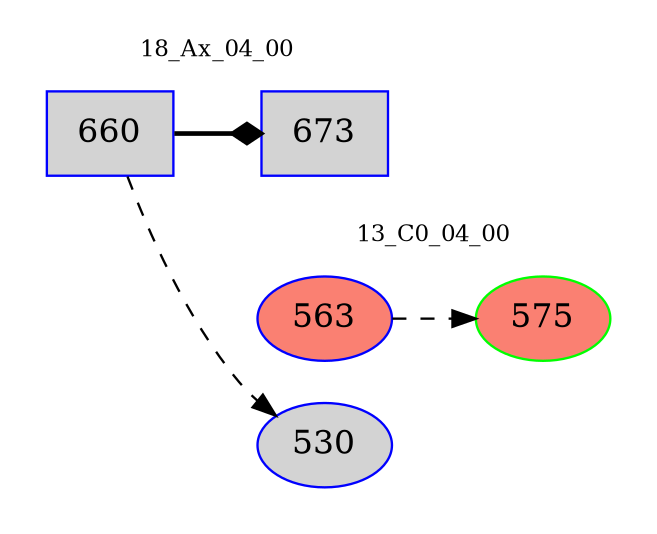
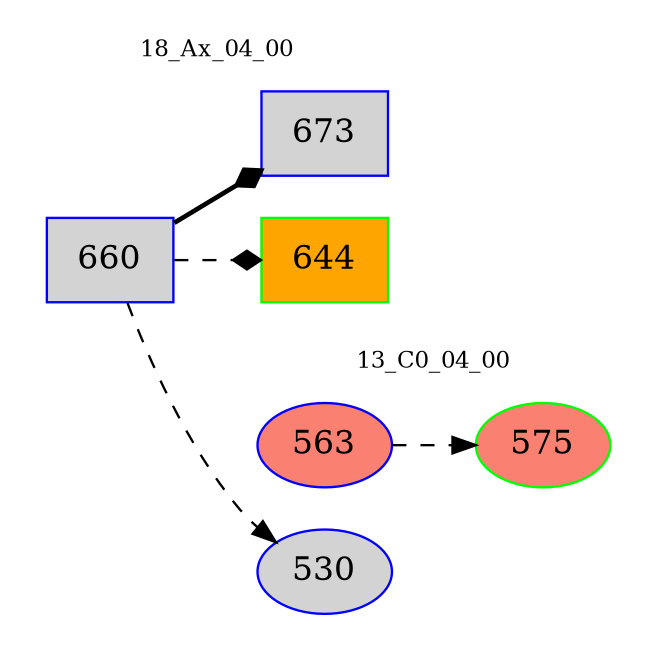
node "644": added
